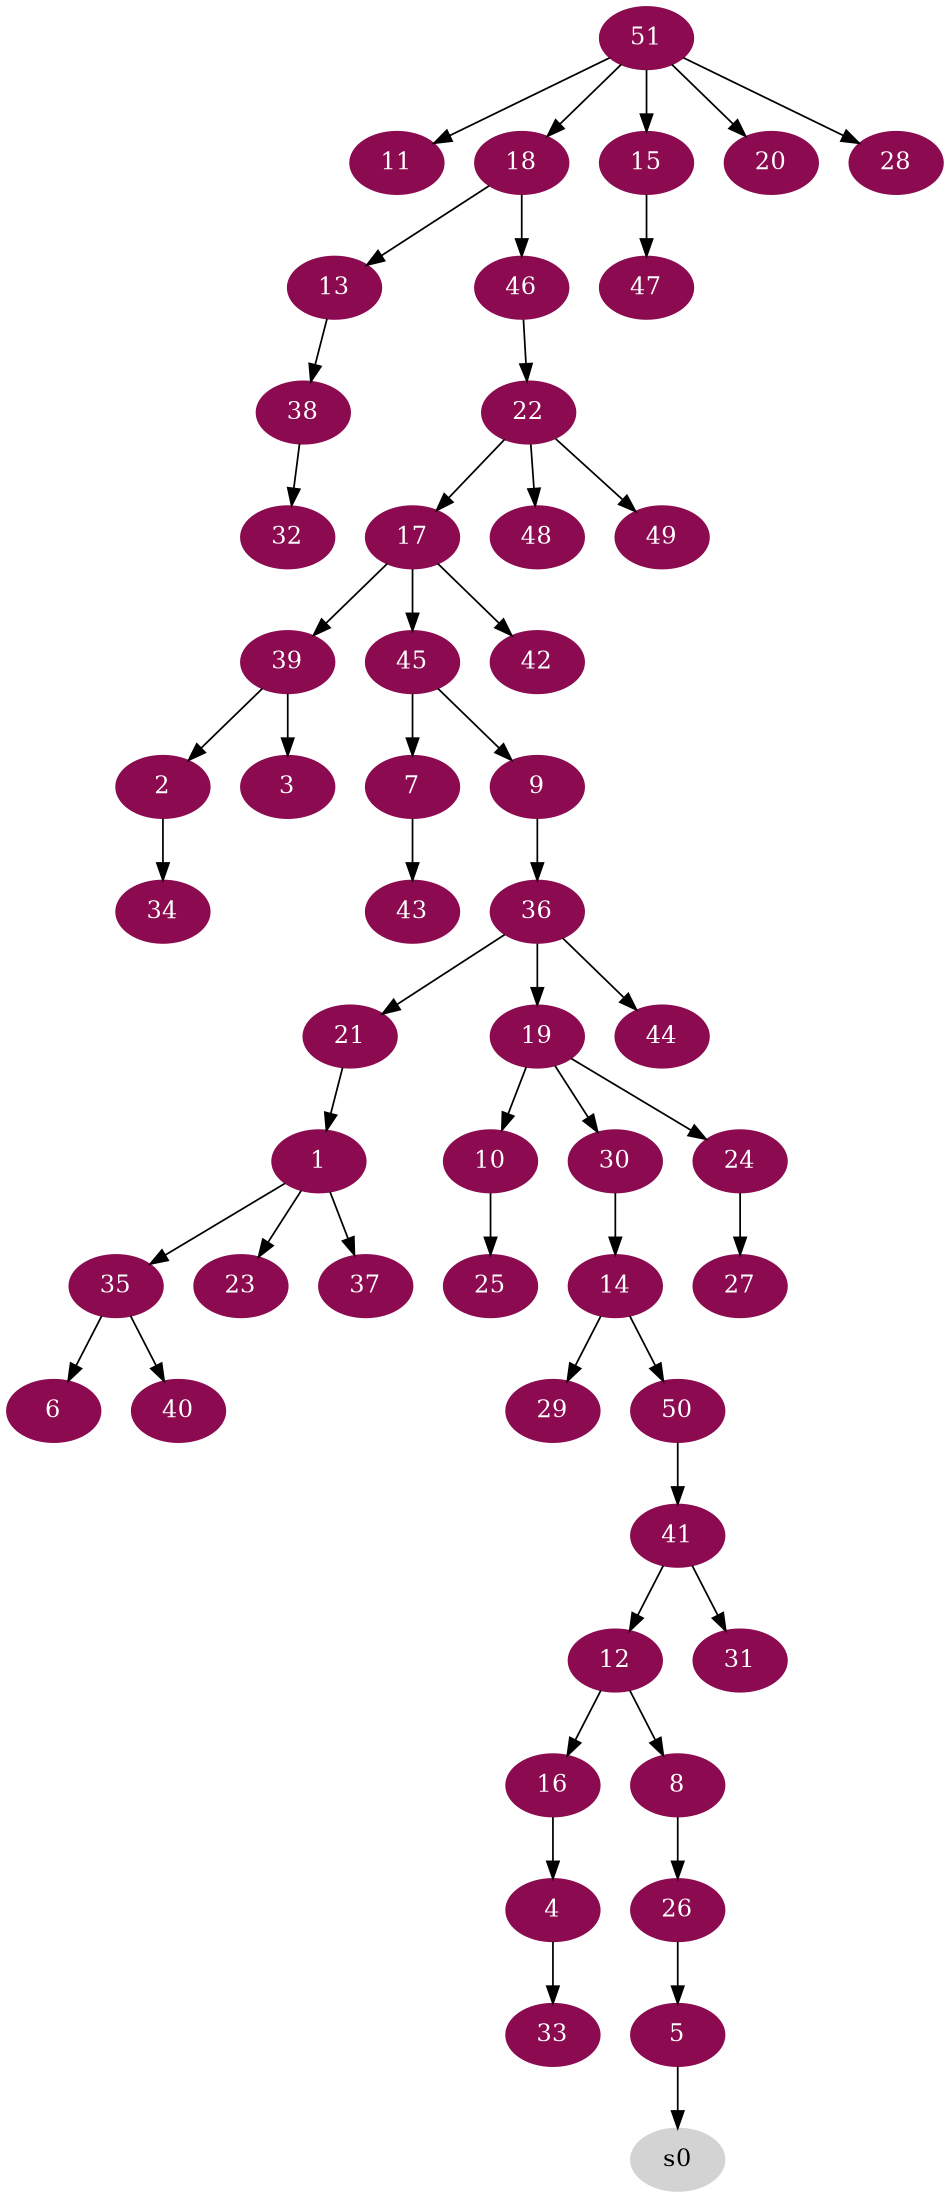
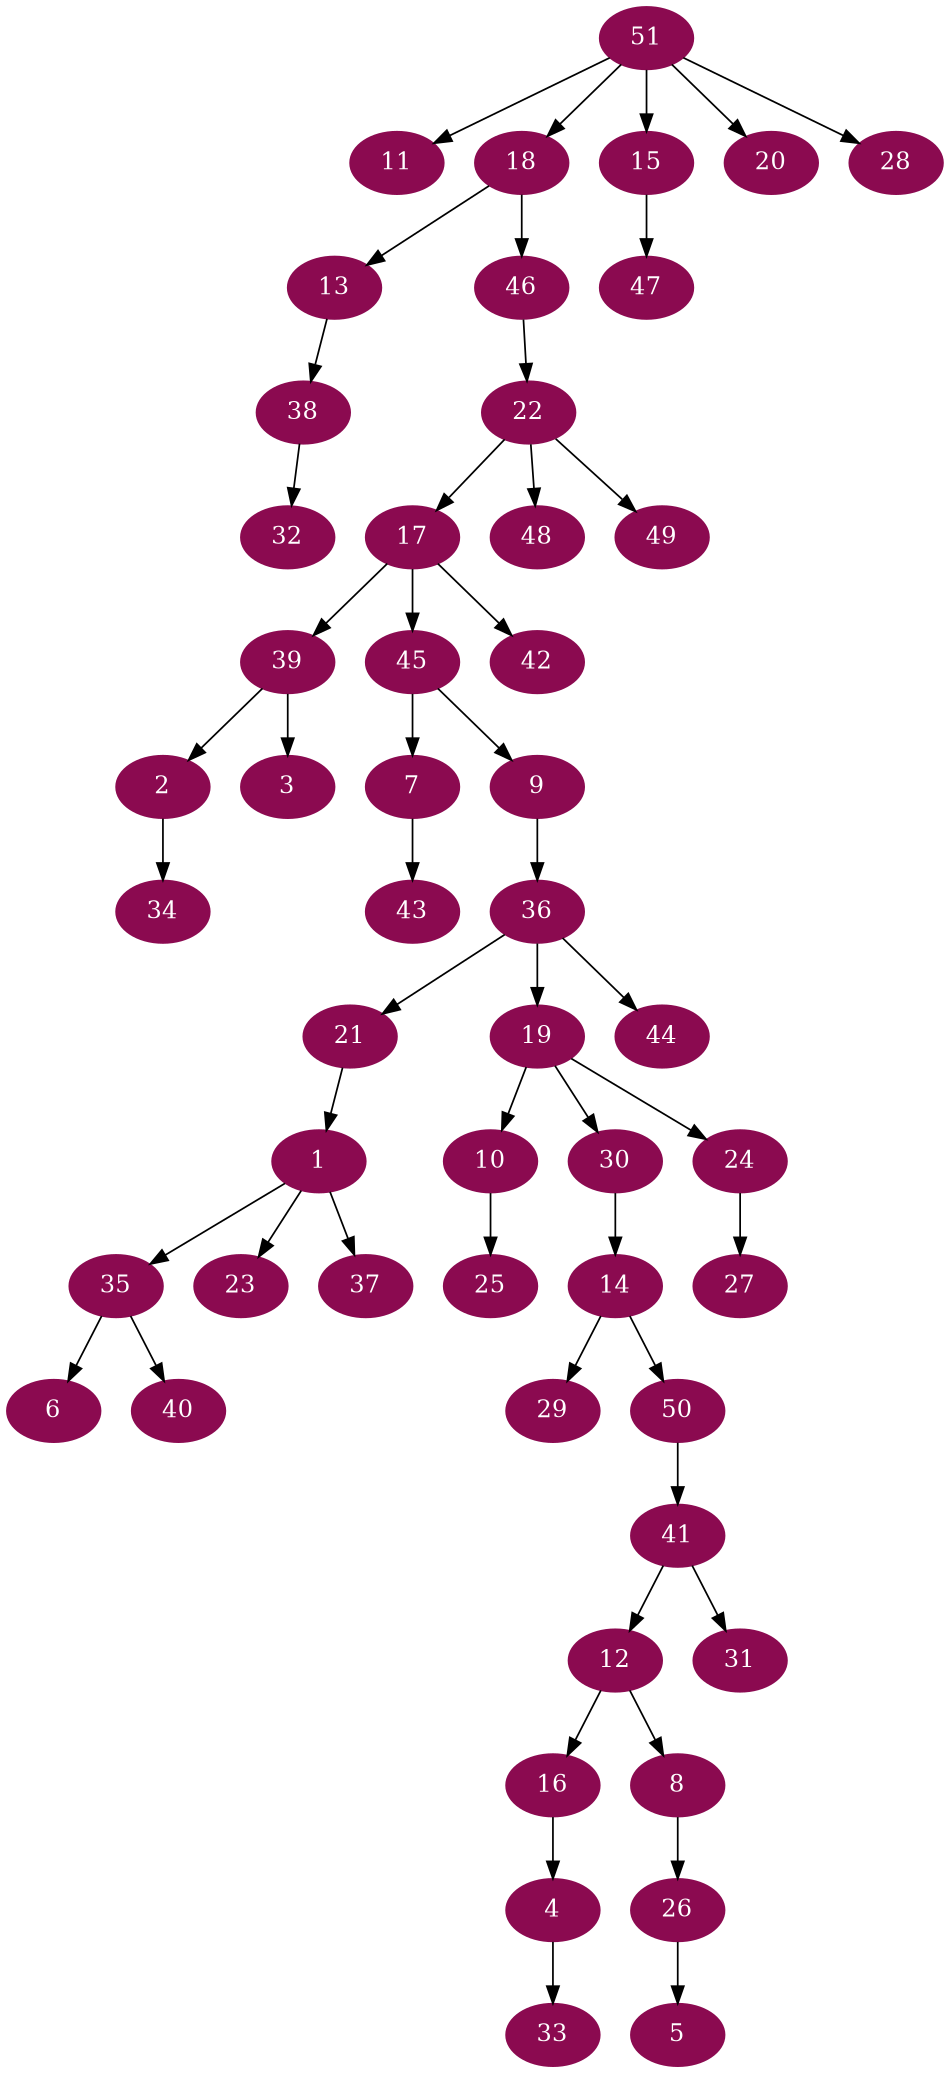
node "s0": removed
